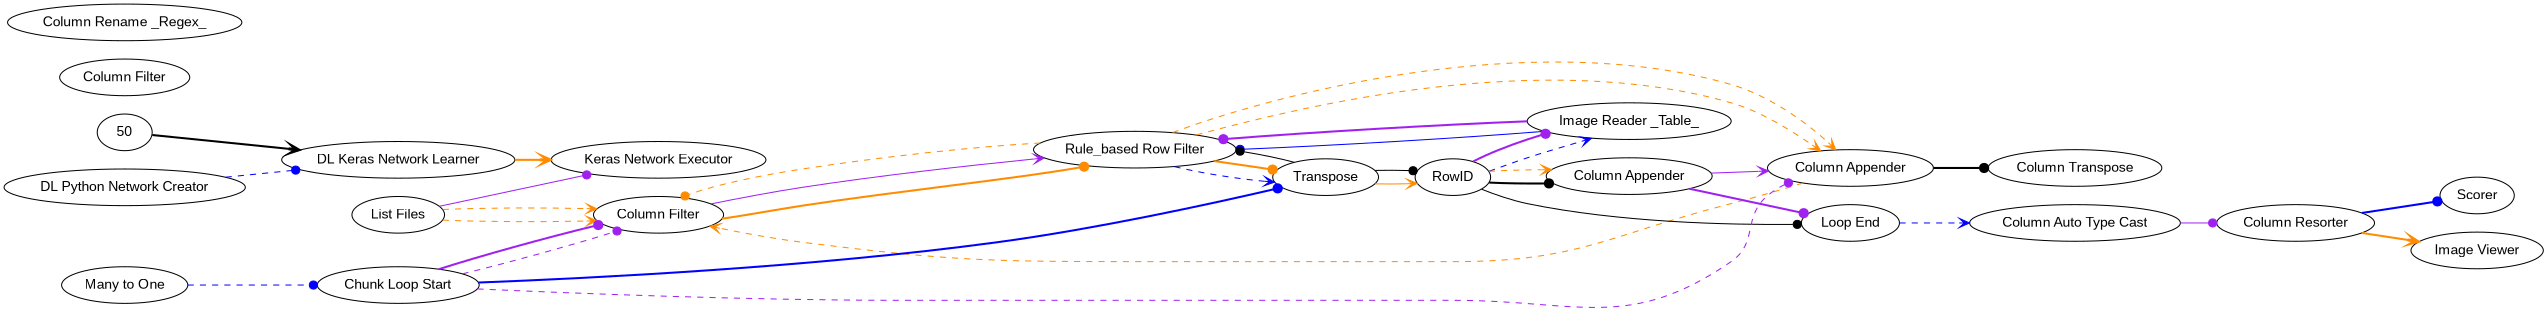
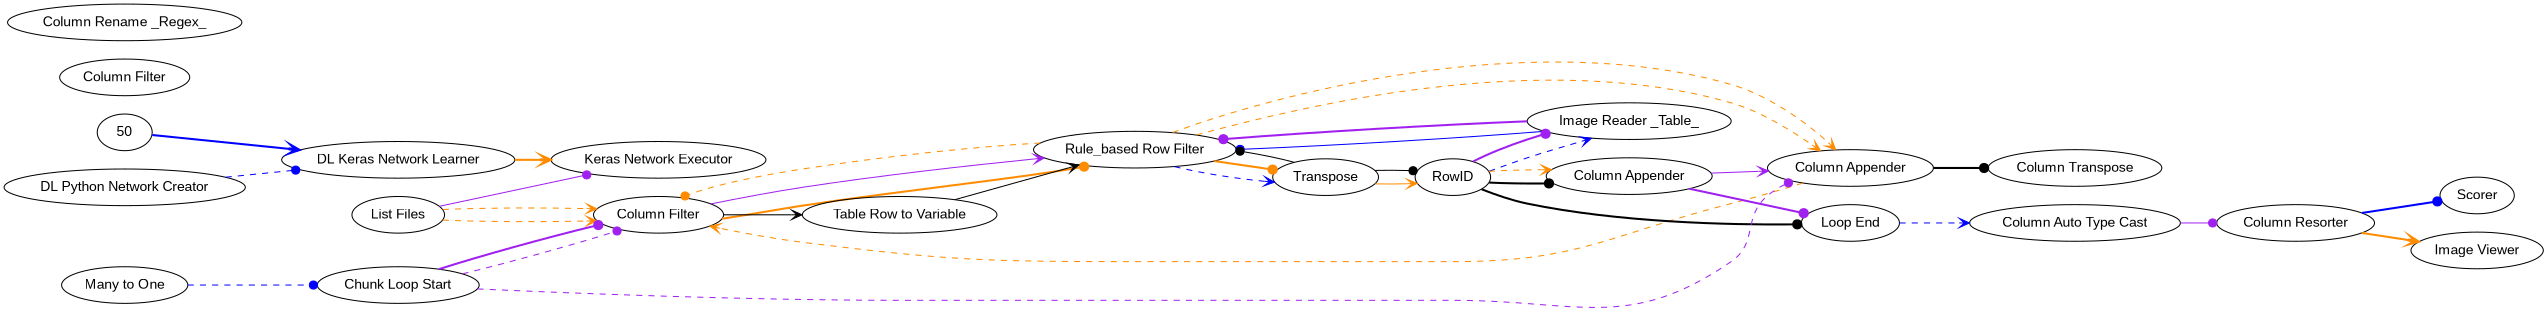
edge "50" -> "DL Keras Network Learner": color black -> blue
node "Table Row to Variable": added
edge "RowID" -> "Loop End": style solid -> bold
edge "Chunk Loop Start" -> "Transpose": removed
